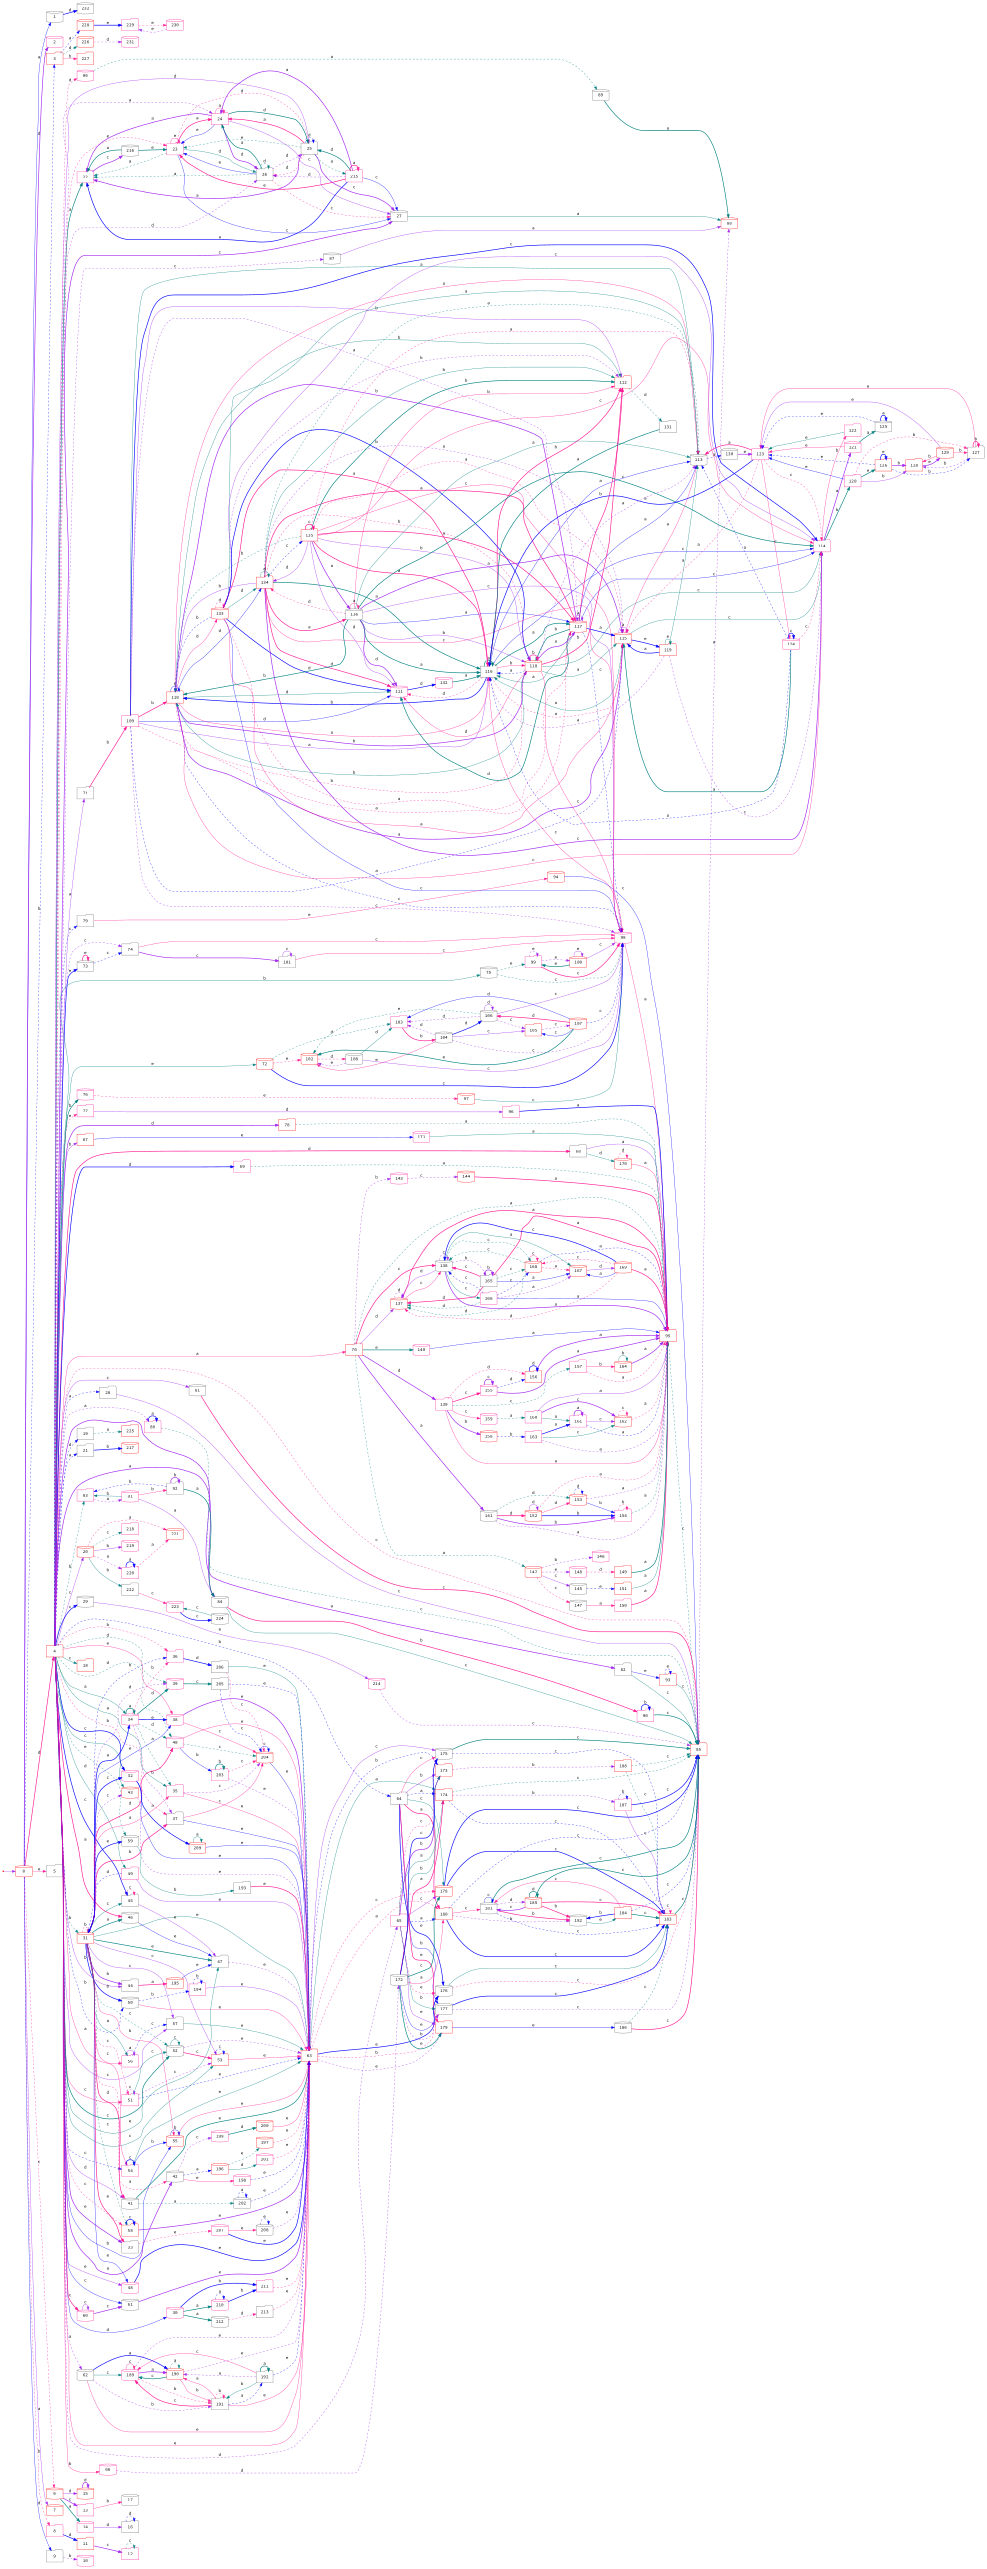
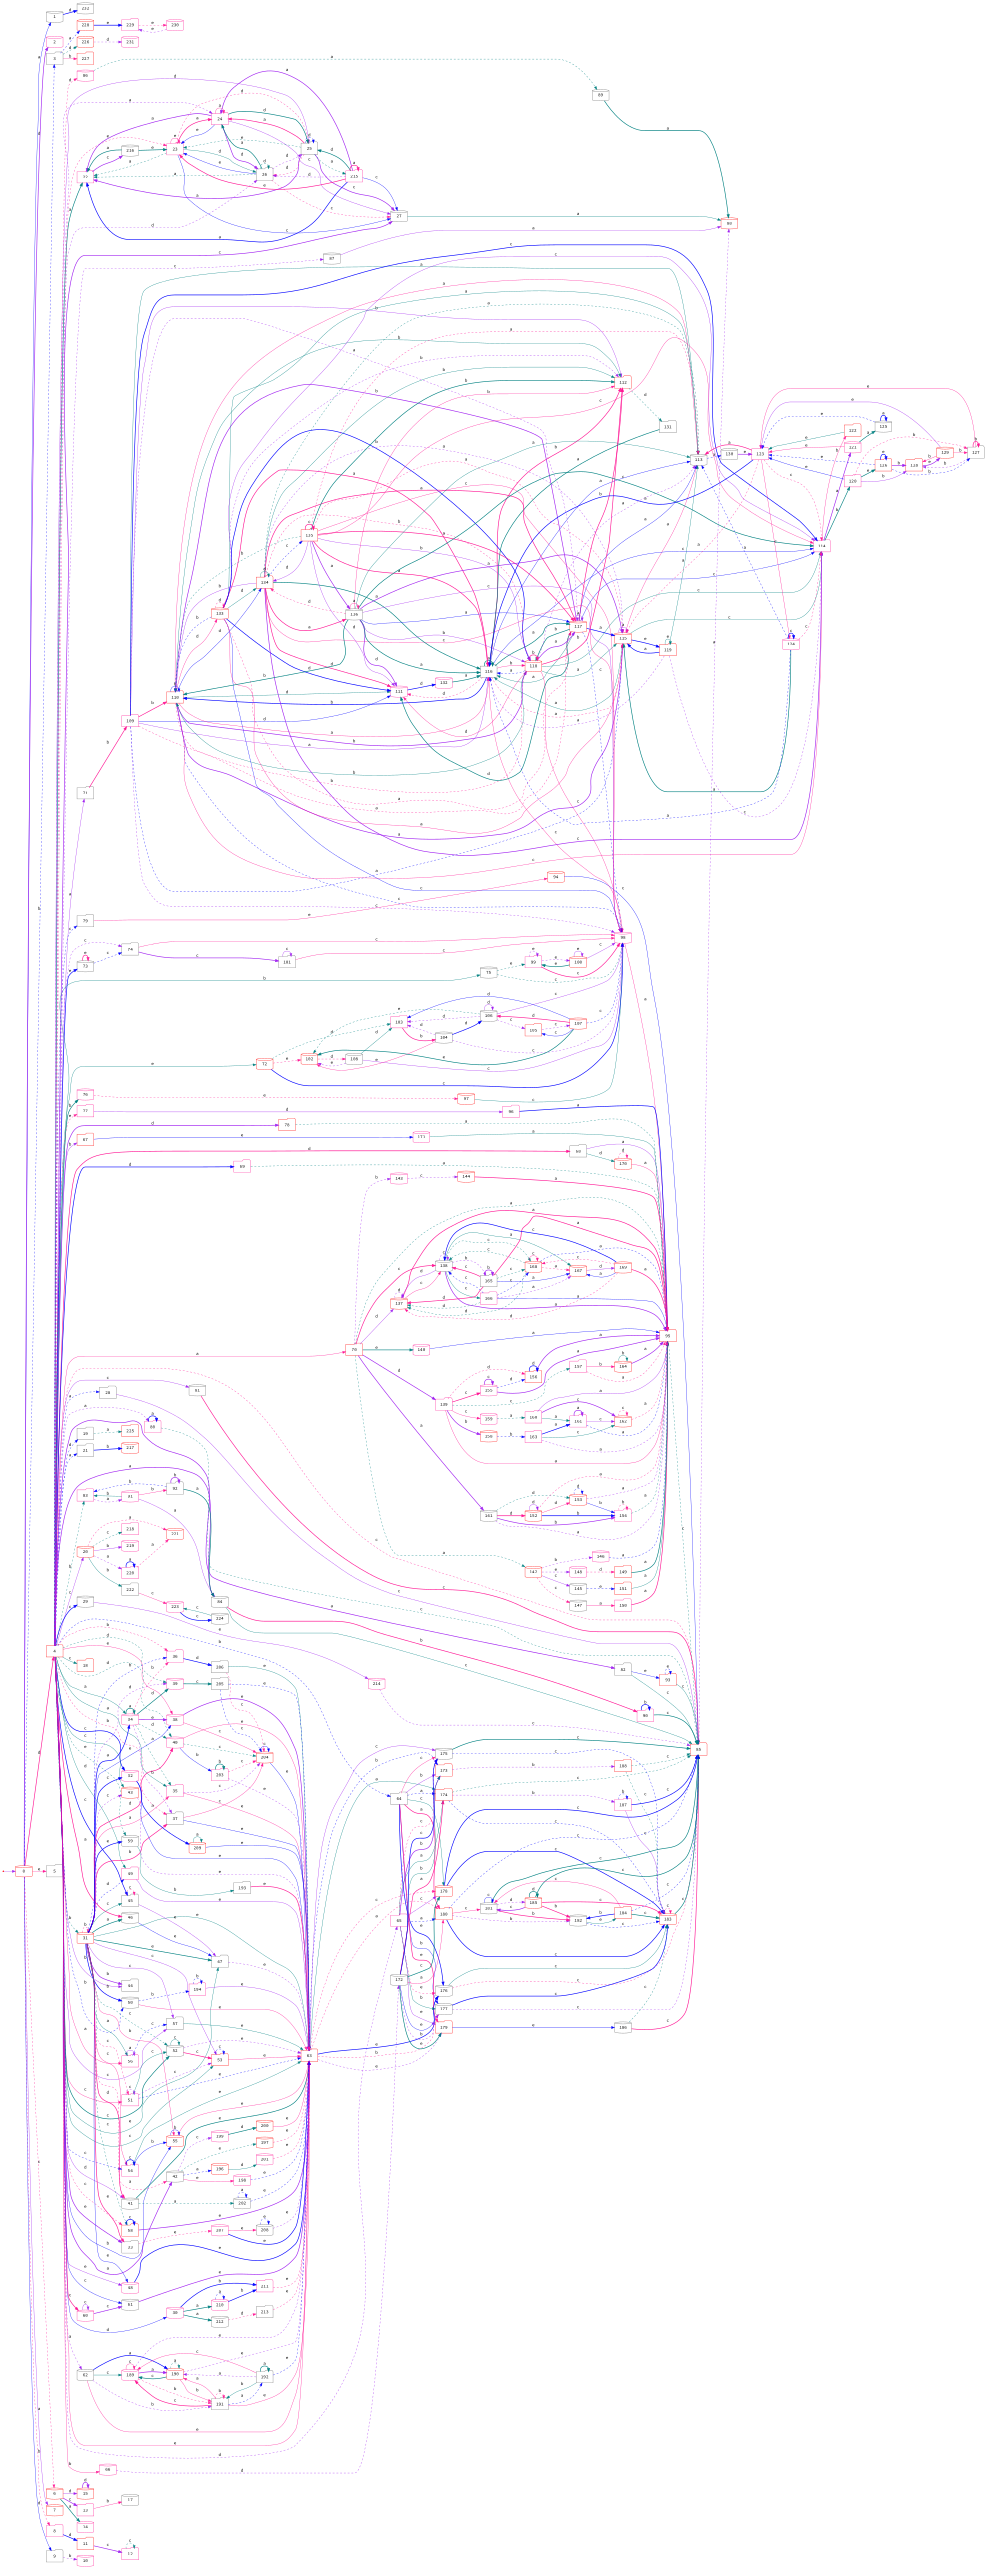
node "3": color red -> gray40
node "122": color deeppink -> red
edge "104" -> "105": removed, label "c"
edge "146" -> "95": added, label "a"
edge "34" -> "38": color blue -> purple
edge "49" -> "31": reversed
edge "181" -> "183": now "182" -> "183"
node "195": removed
edge "196" -> "197": now "42" -> "197"
node "16": removed
